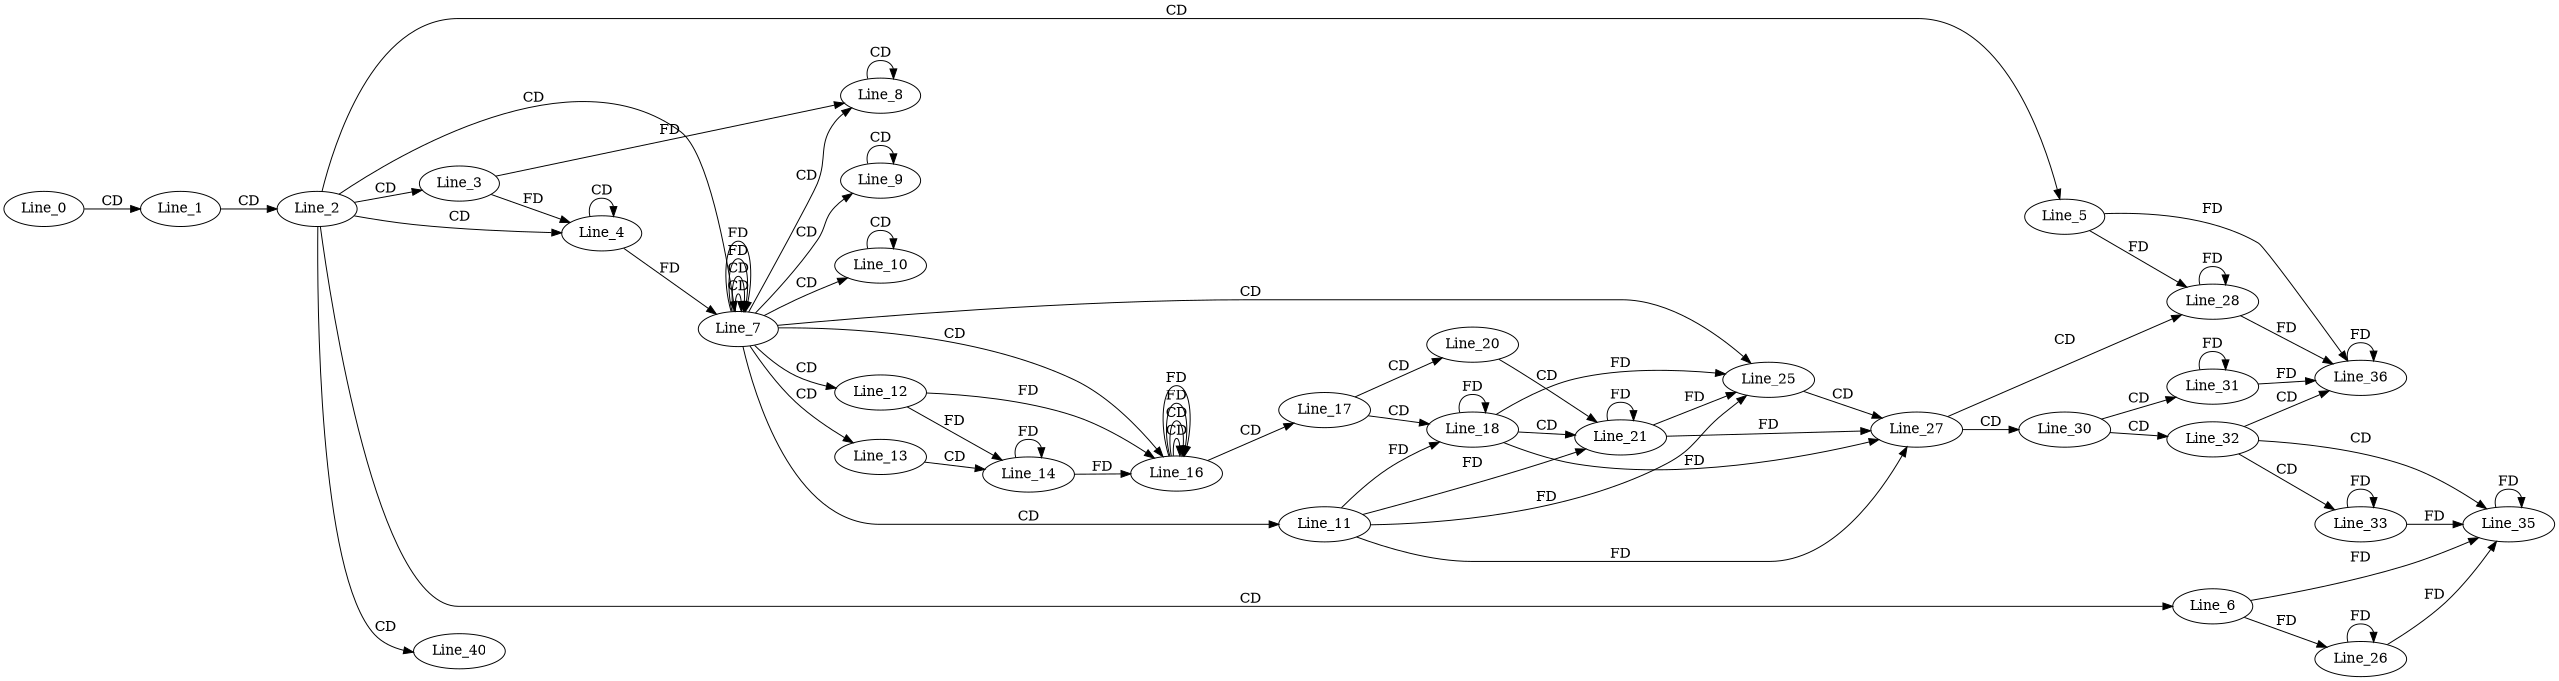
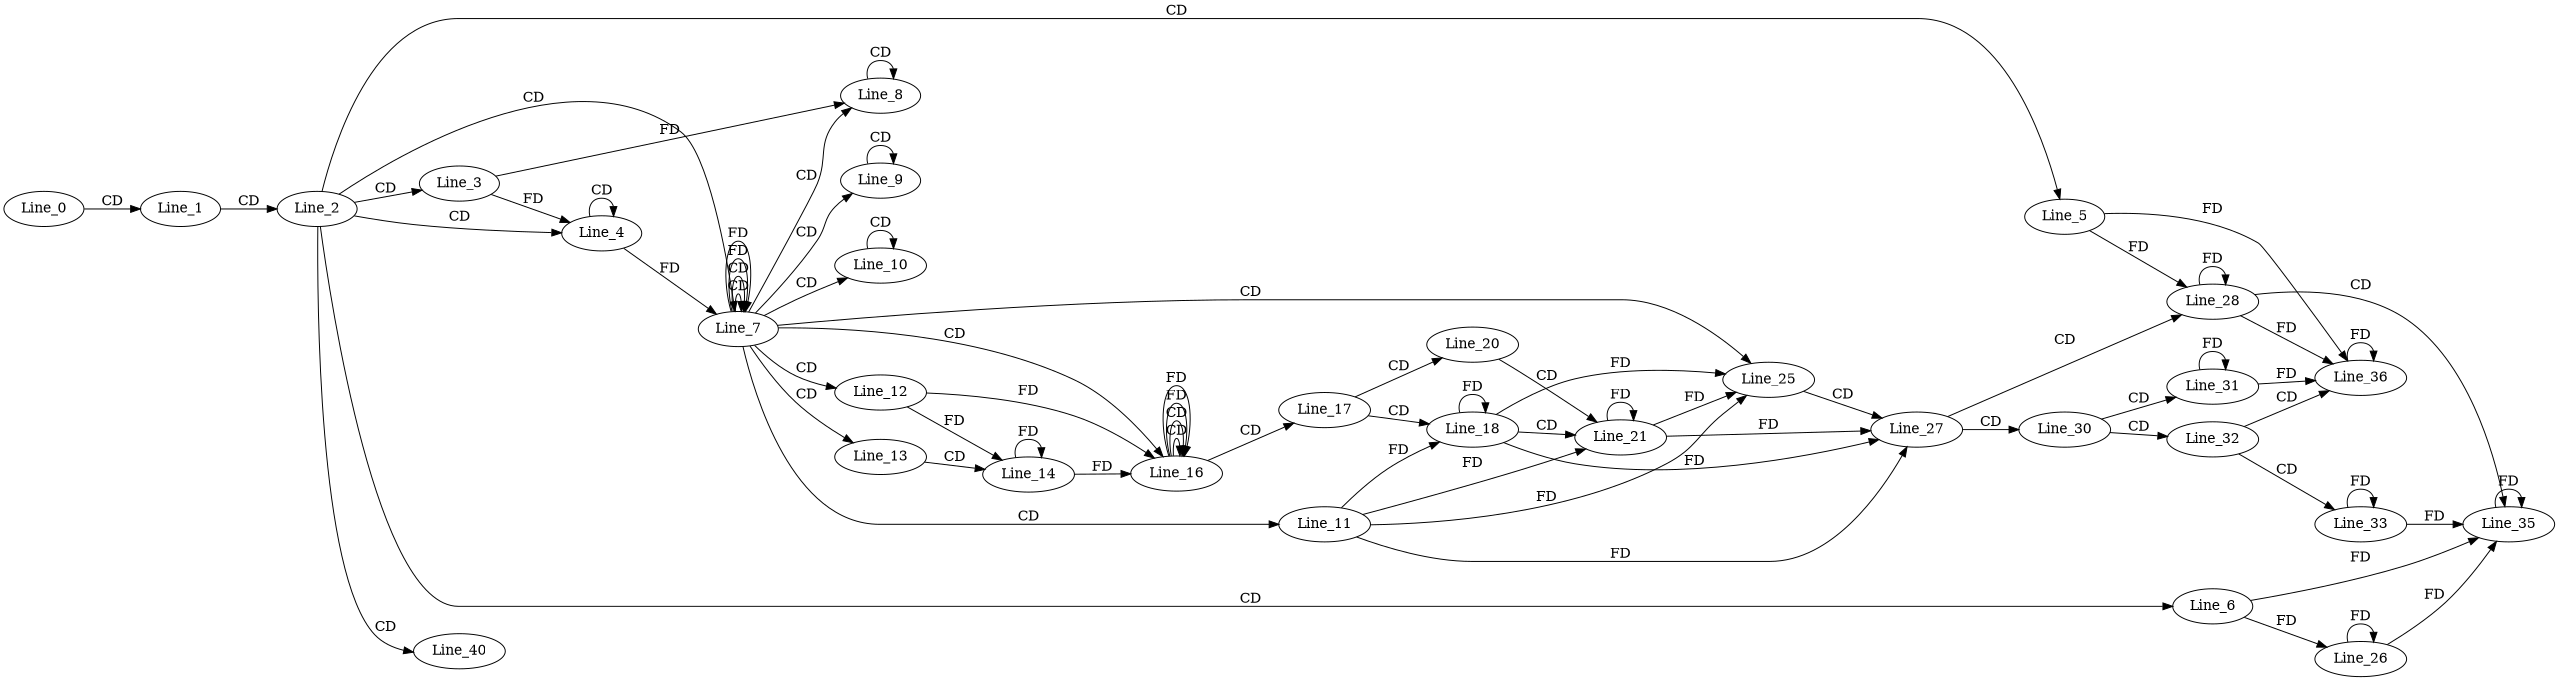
edge "Line_32" -> "Line_35": now "Line_28" -> "Line_35"
